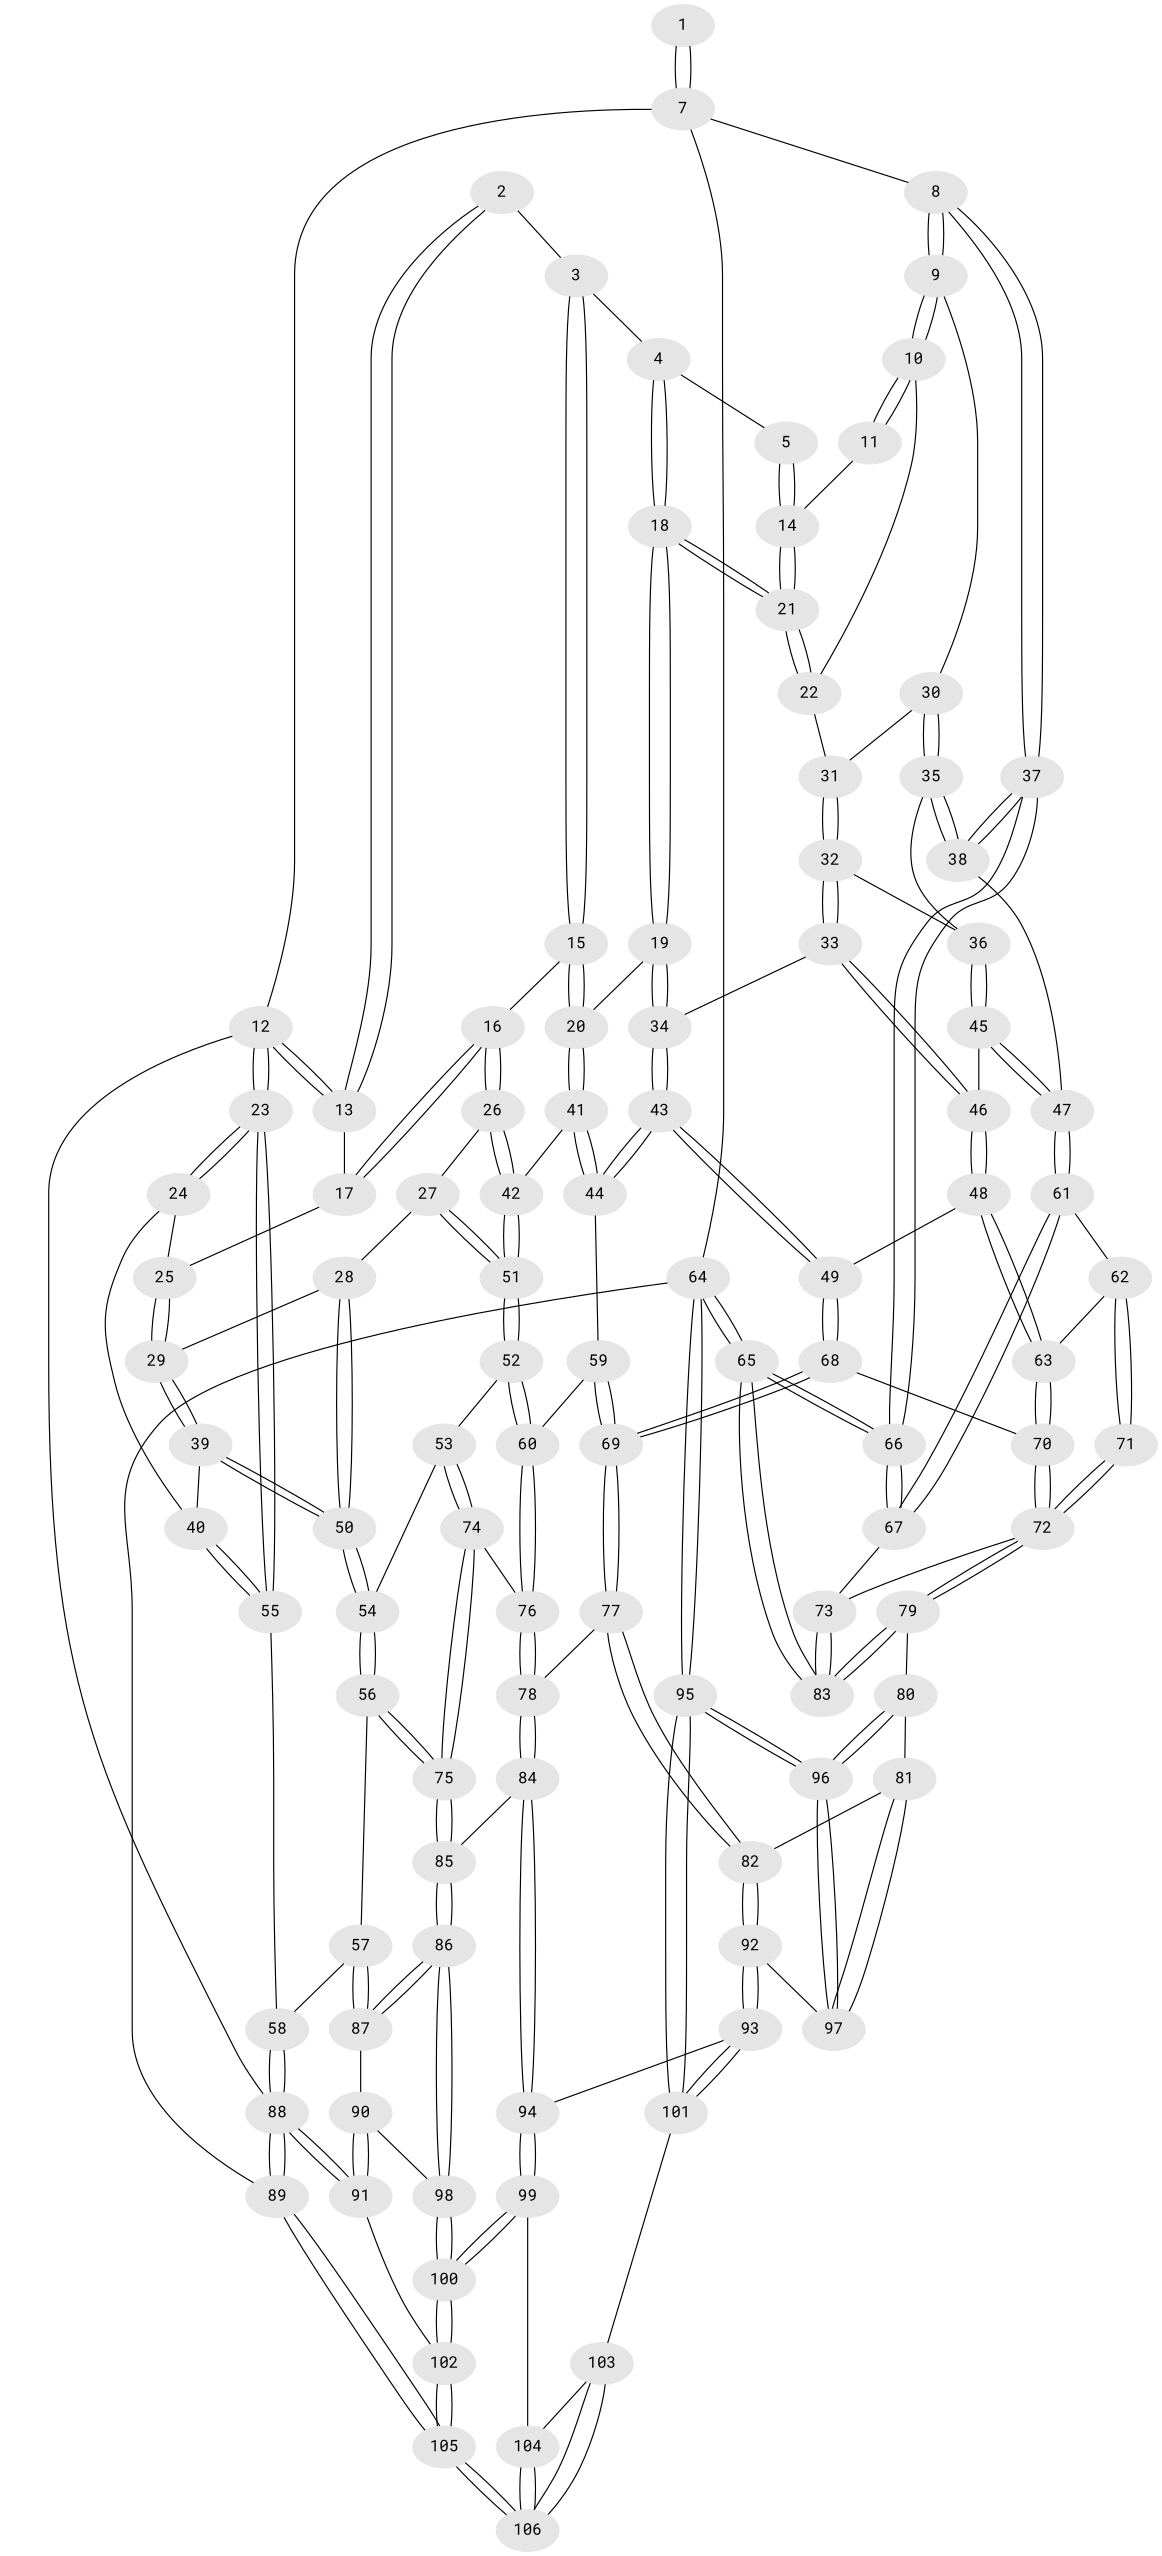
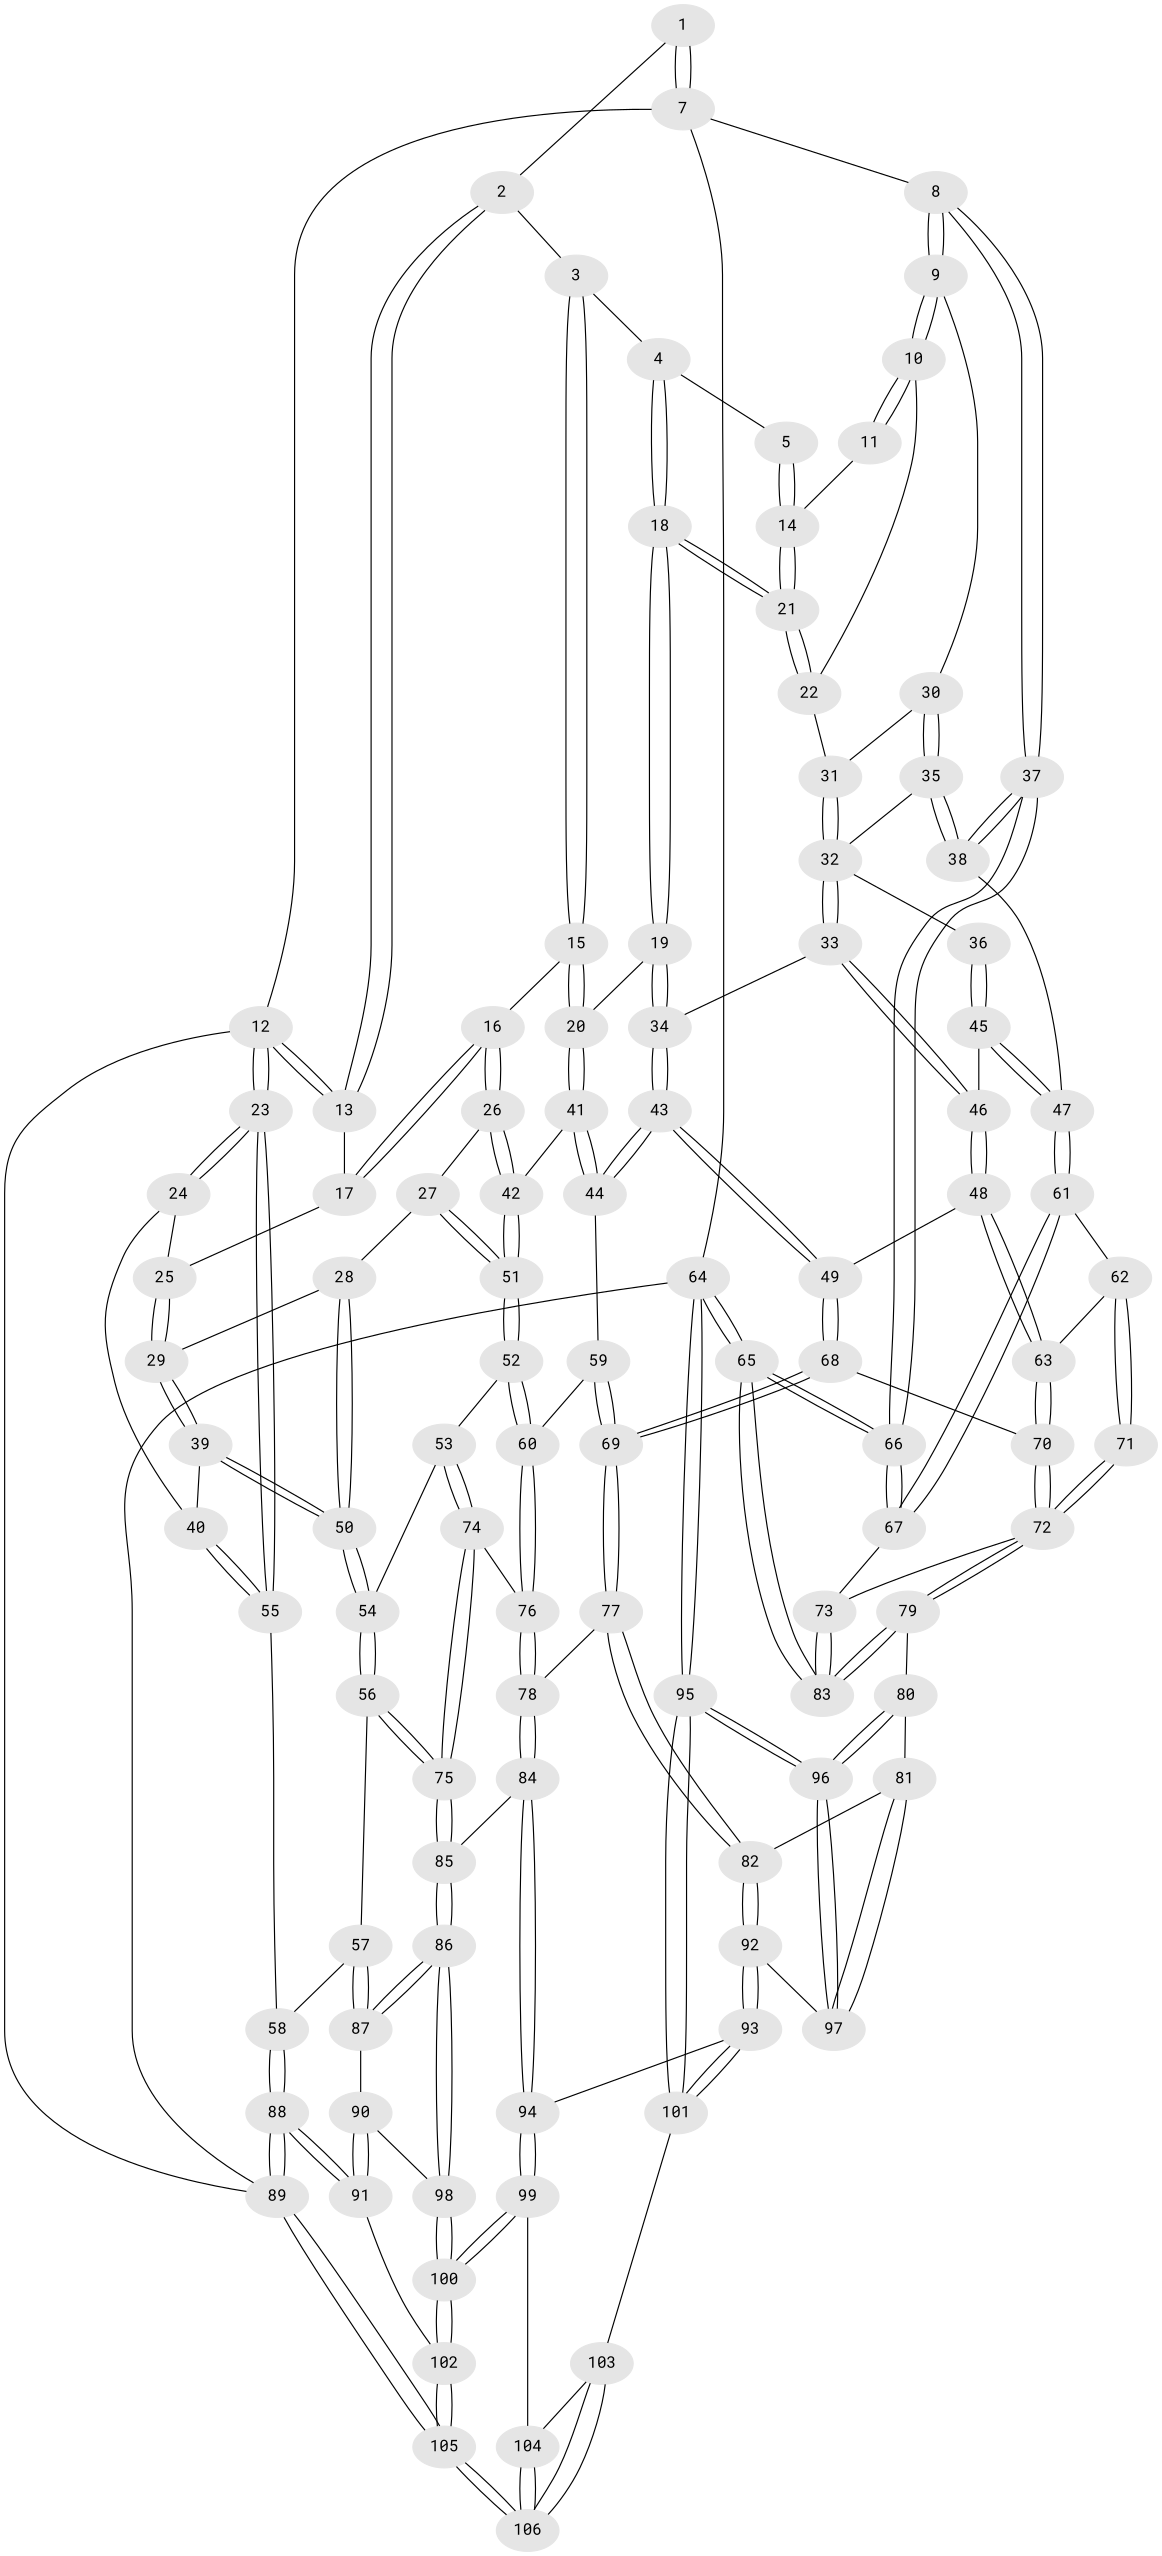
edge "1" -- "2": added
edge "35" -- "36": now "35" -- "32"
edge "12" -- "88": now "12" -- "89"
